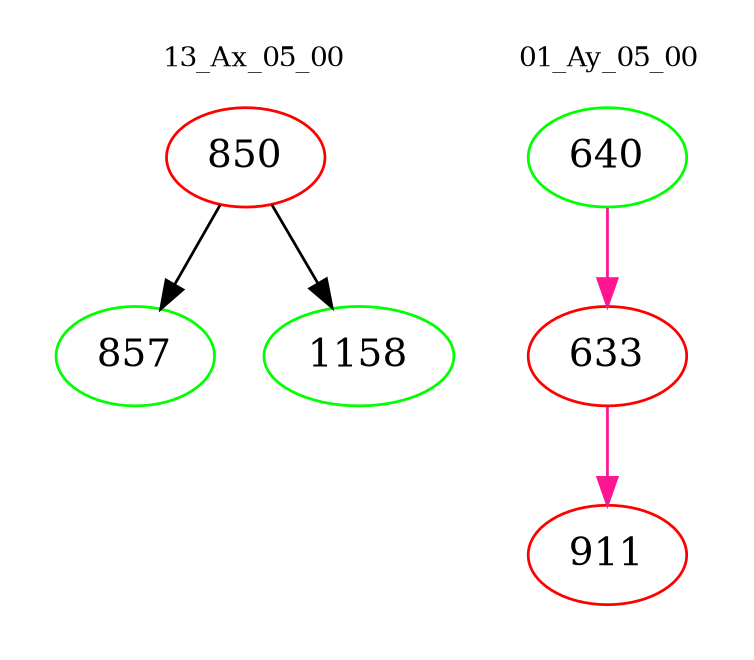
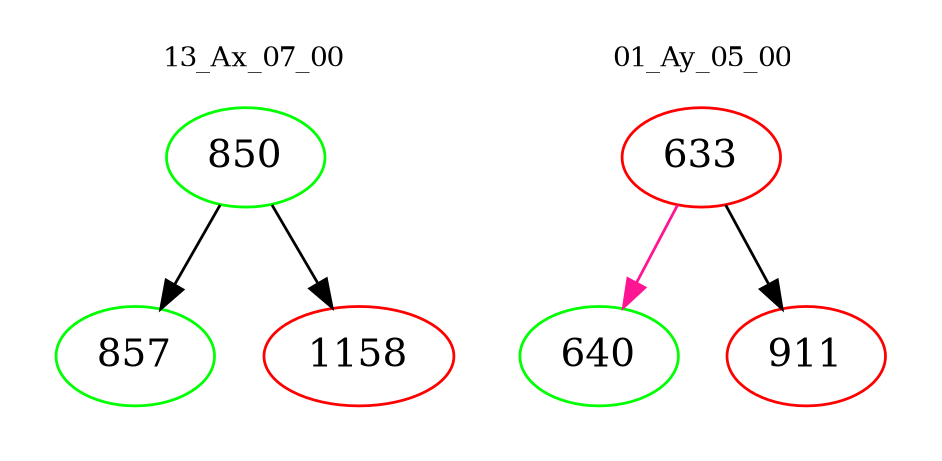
cluster "13_Ax_05_00": label "13_Ax_05_00" -> "13_Ax_07_00"
node "850": color red -> green
edge "640" -> "633": reversed
node "1158": color green -> red
edge "633" -> "911": color deeppink -> black
